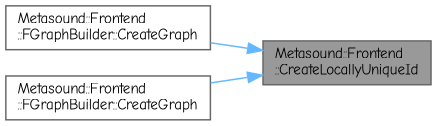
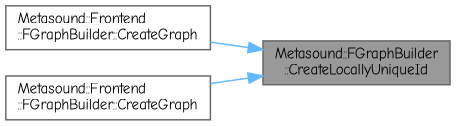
node "Metasound::Frontend ::CreateLocallyUniqueId": label "Metasound::Frontend ::CreateLocallyUniqueId" -> "Metasound::FGraphBuilder ::CreateLocallyUniqueId"
